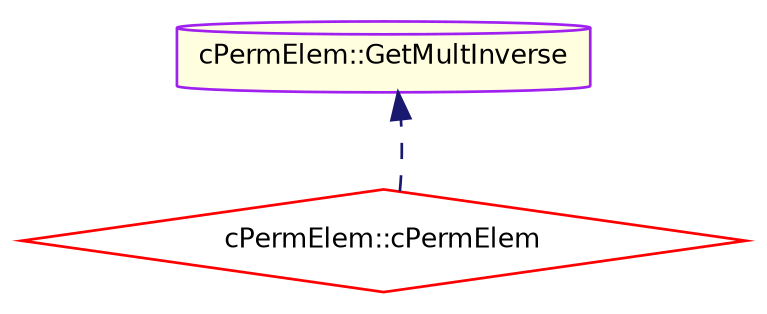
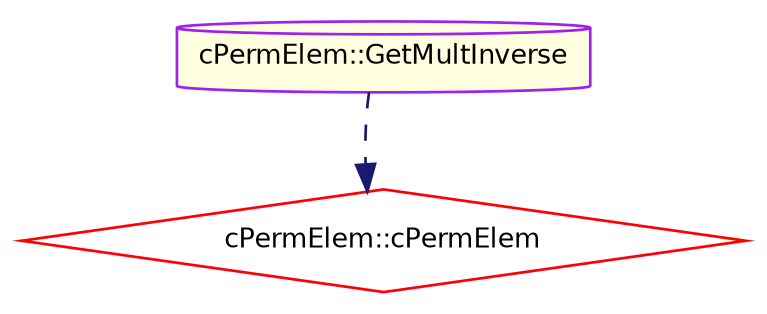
edge "cPermElem::cPermElem" -> "cPermElem::GetMultInverse": reversed
